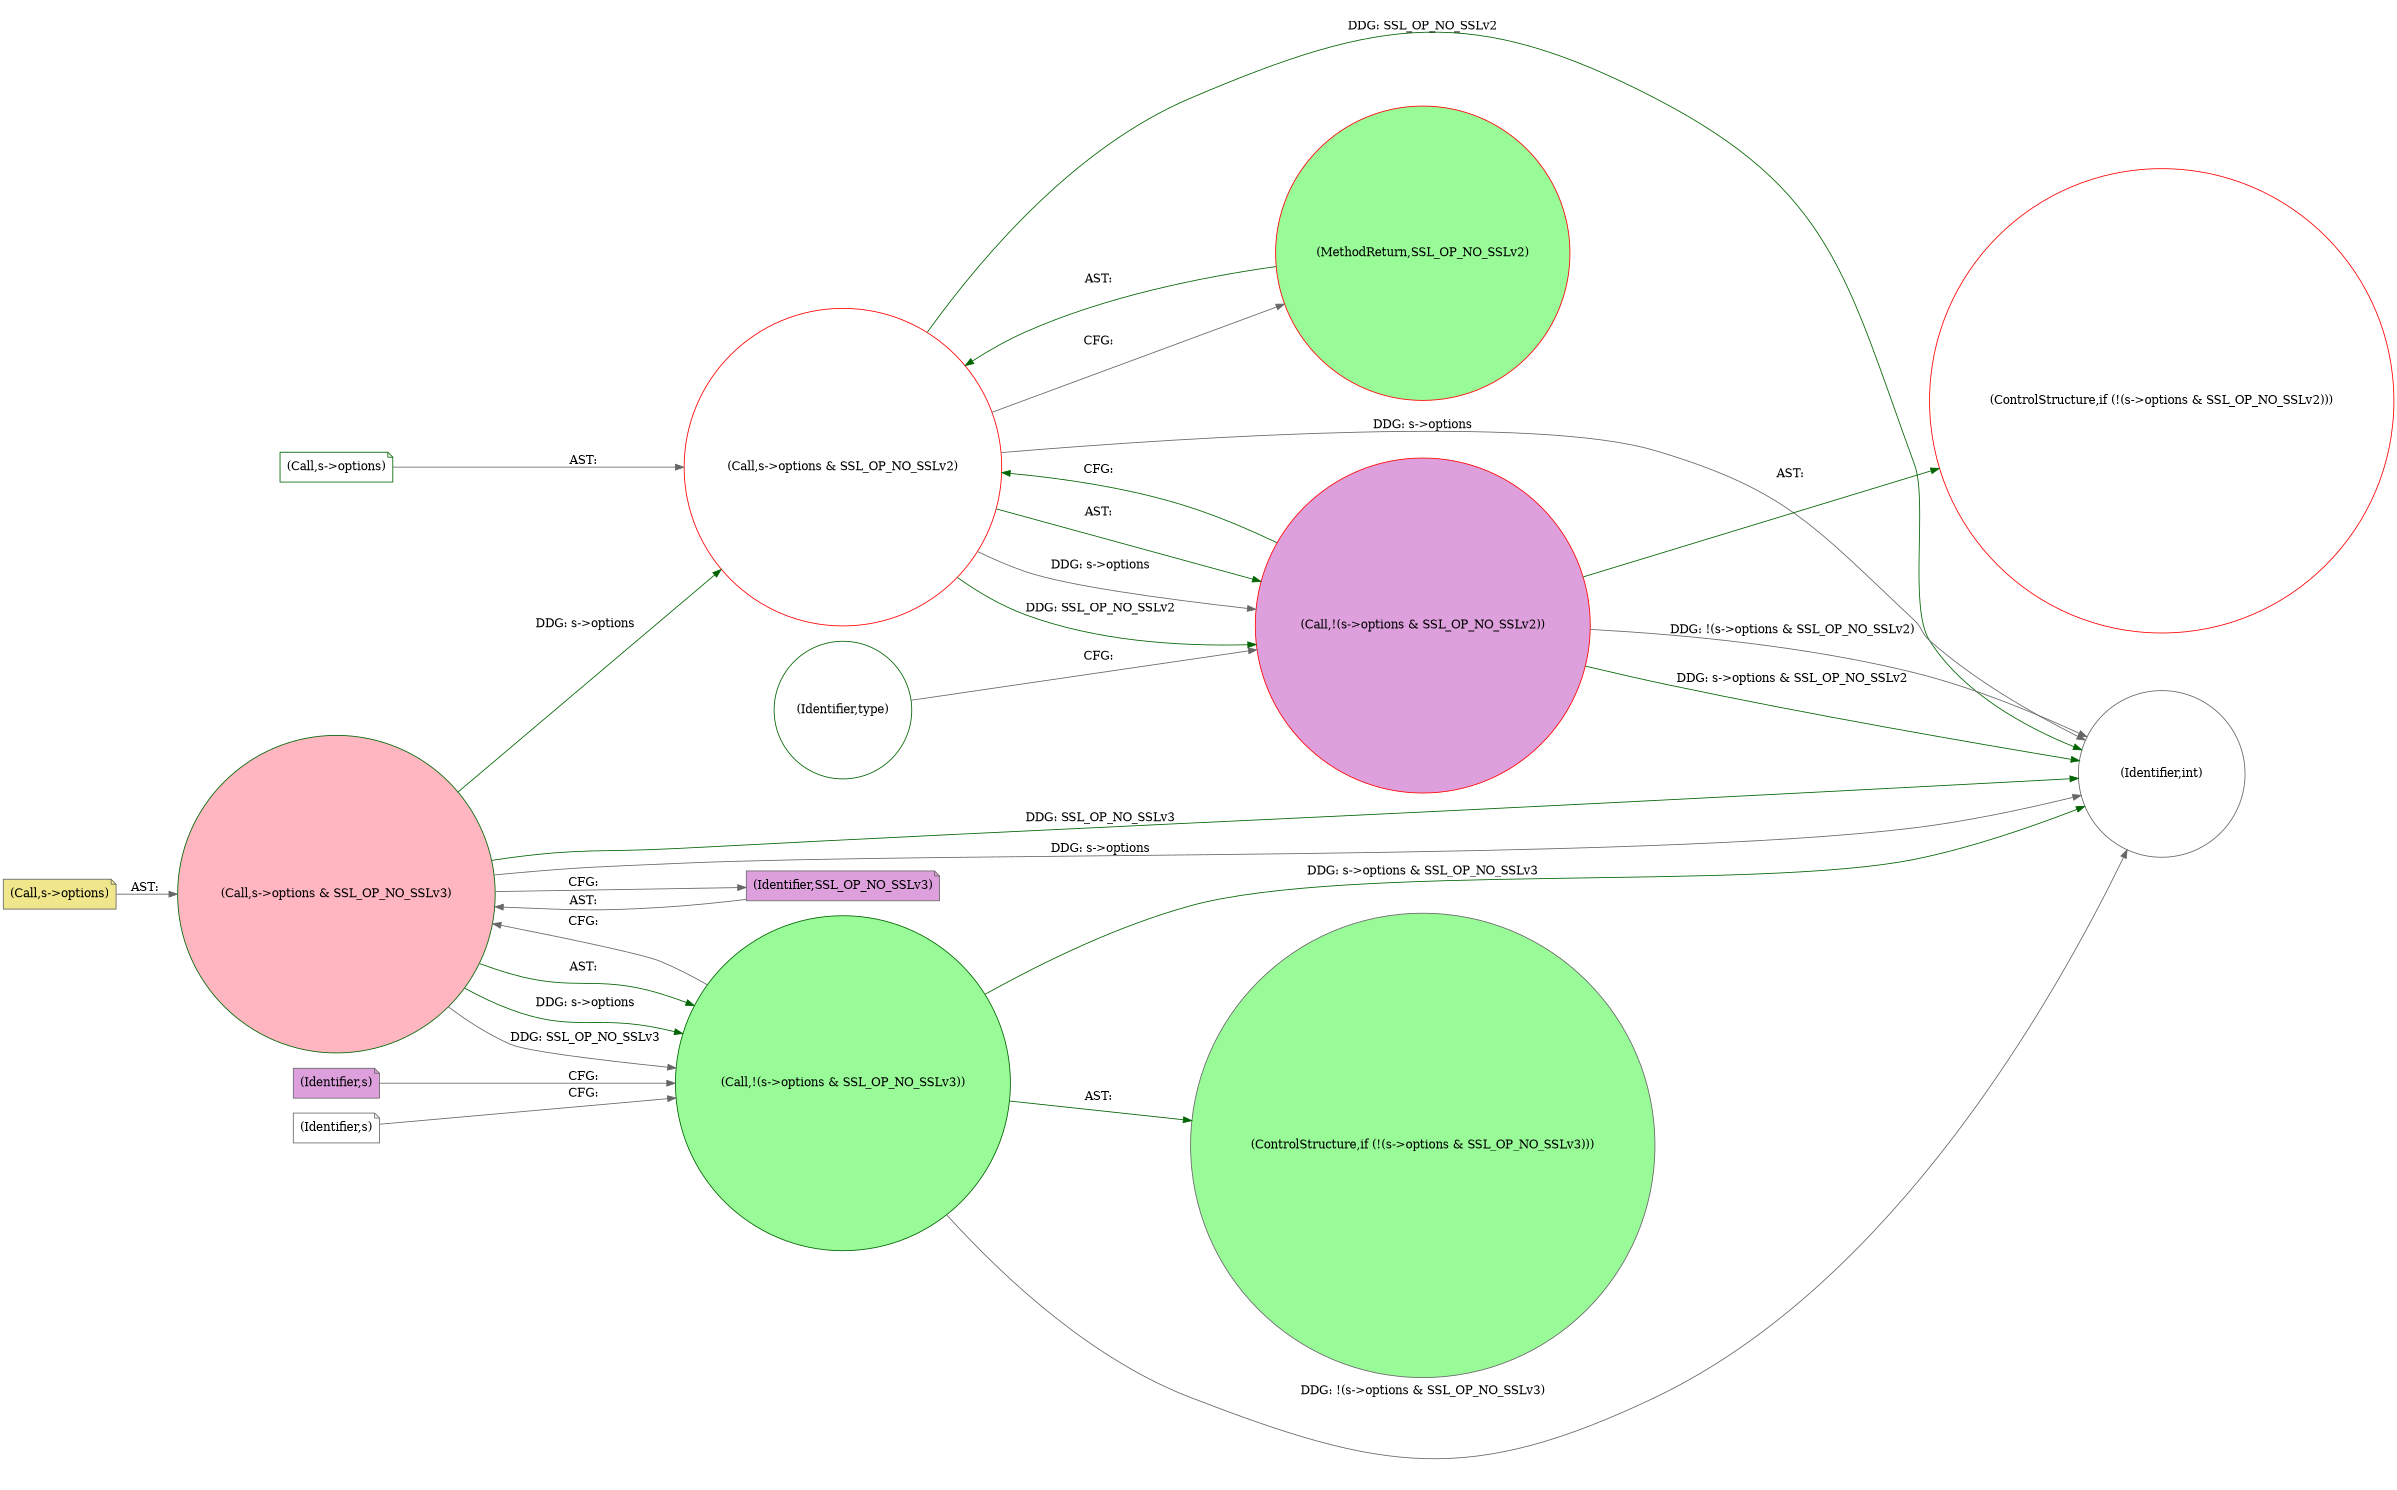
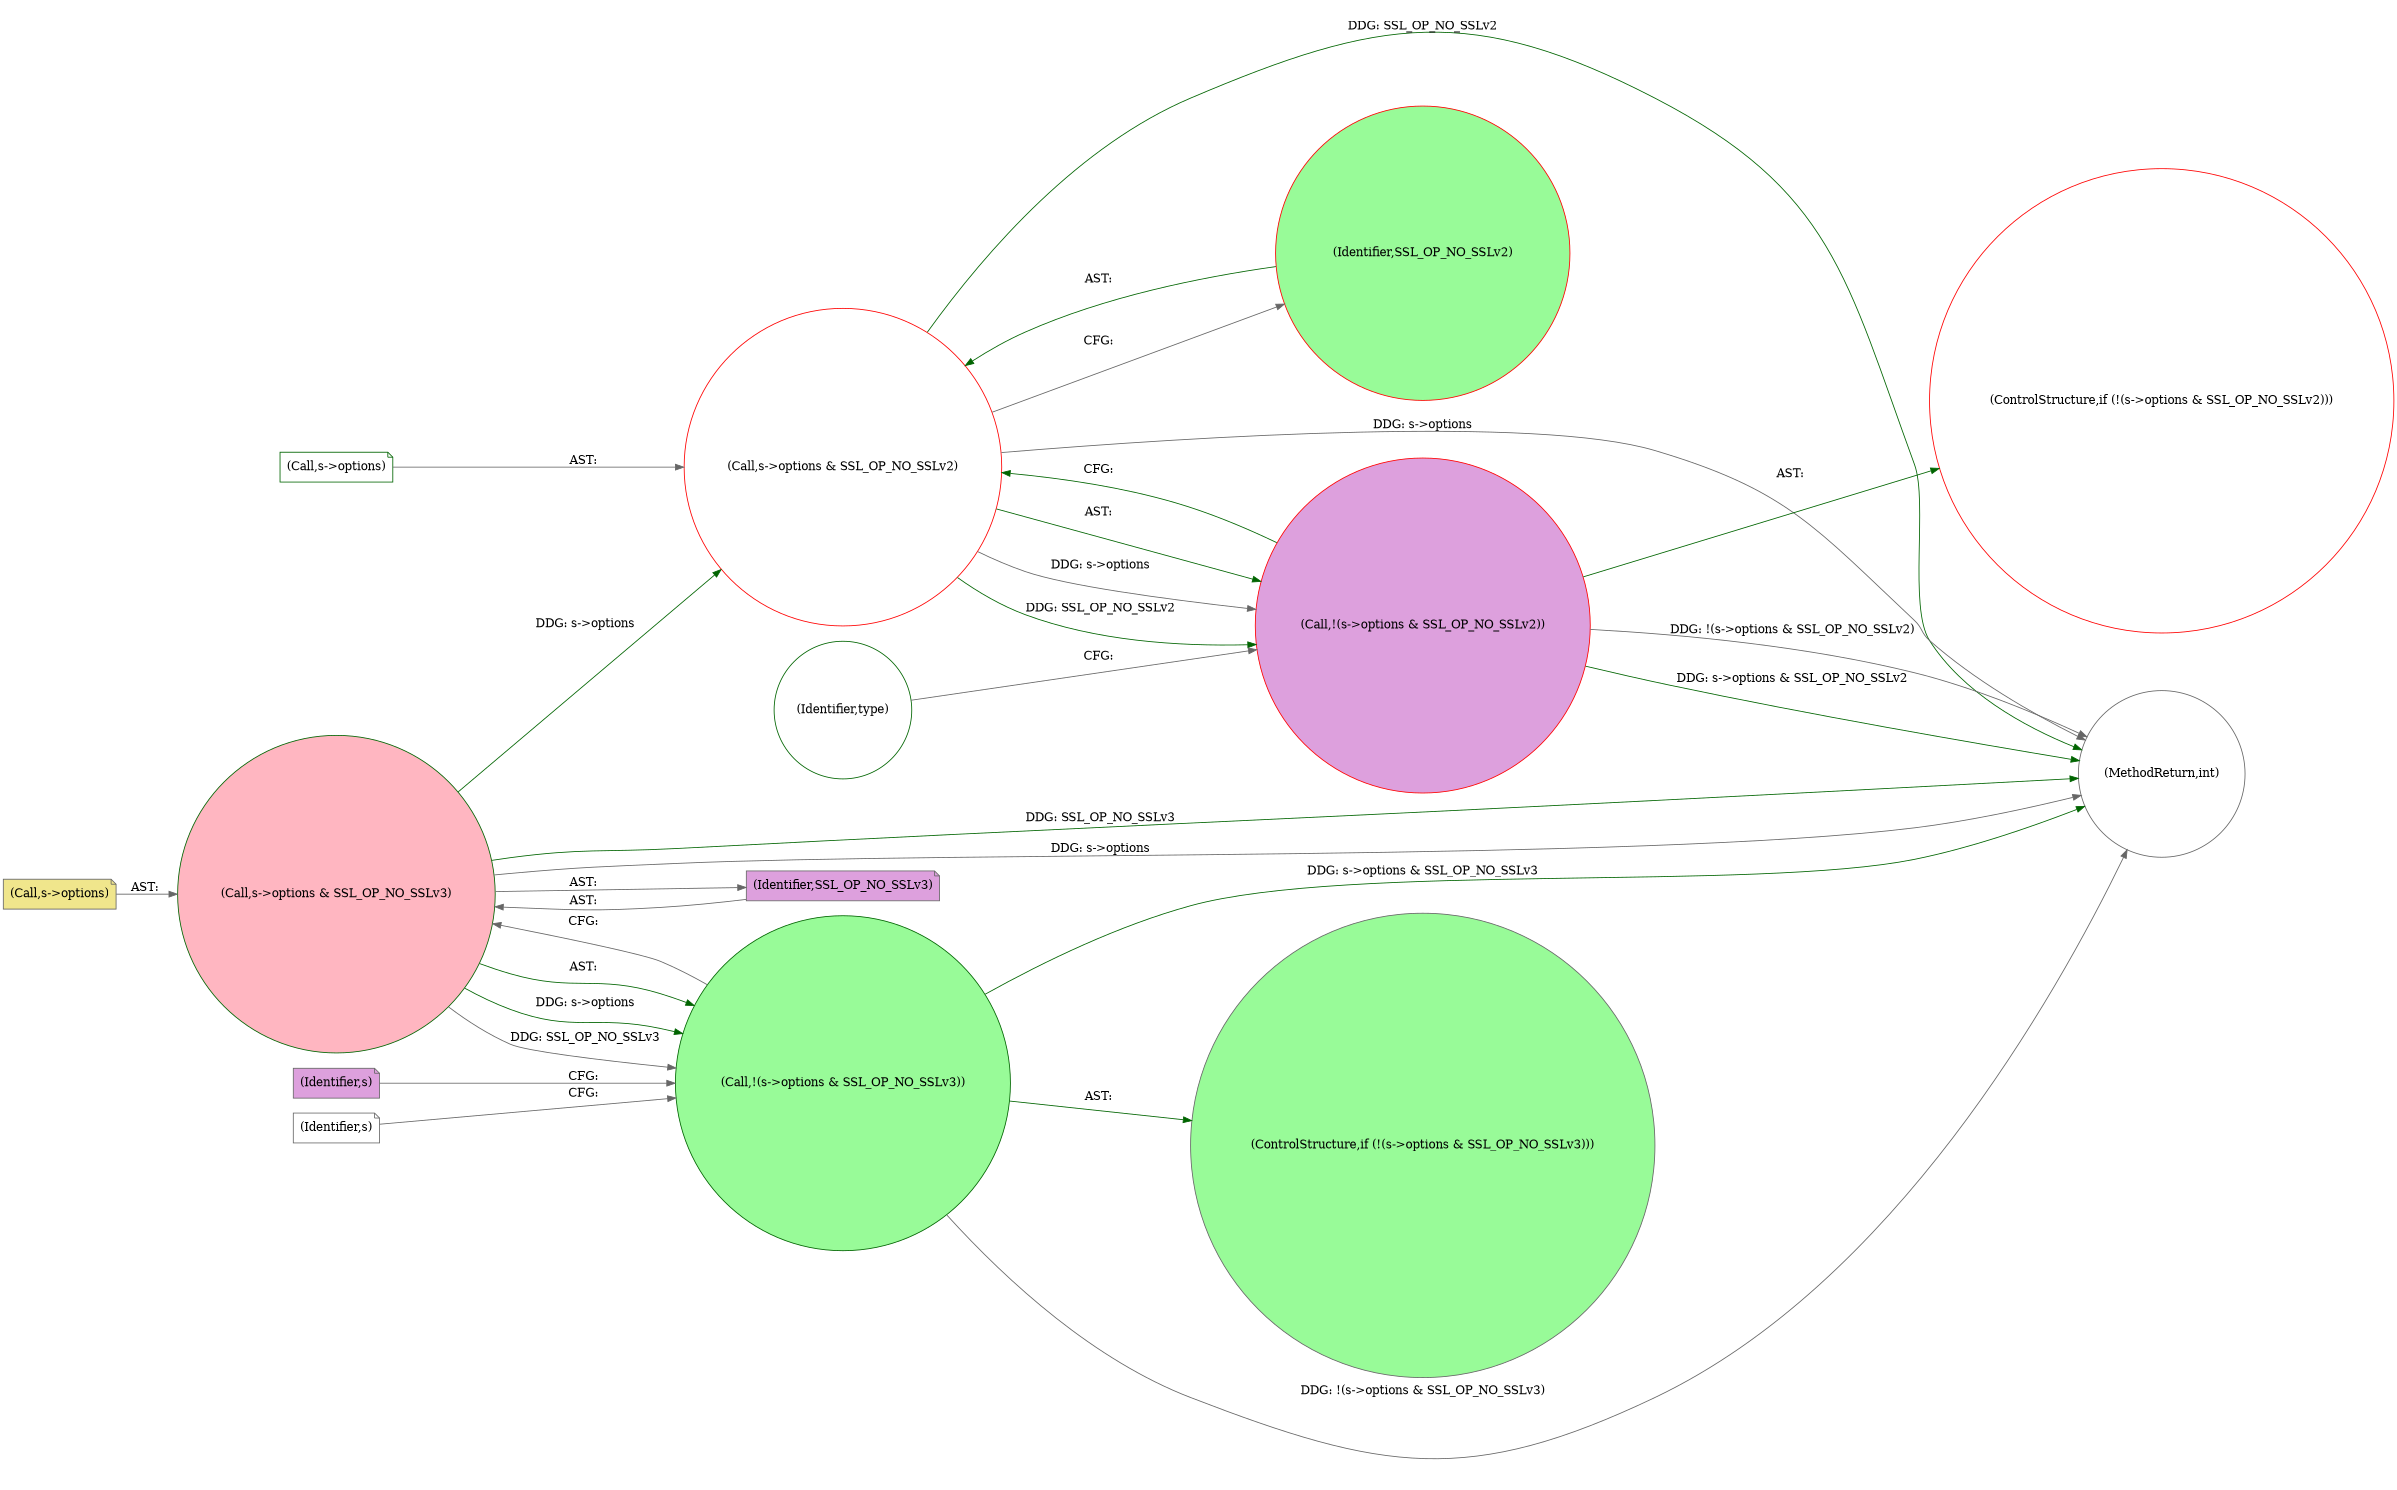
node "(MethodReturn,SSL_OP_NO_SSLv2)": label "(MethodReturn,SSL_OP_NO_SSLv2)" -> "(Identifier,SSL_OP_NO_SSLv2)"
node "(Identifier,int)": label "(Identifier,int)" -> "(MethodReturn,int)"
edge "(Call,s->options & SSL_OP_NO_SSLv3)" -> "(Identifier,SSL_OP_NO_SSLv3)": label "CFG: " -> "AST: "
